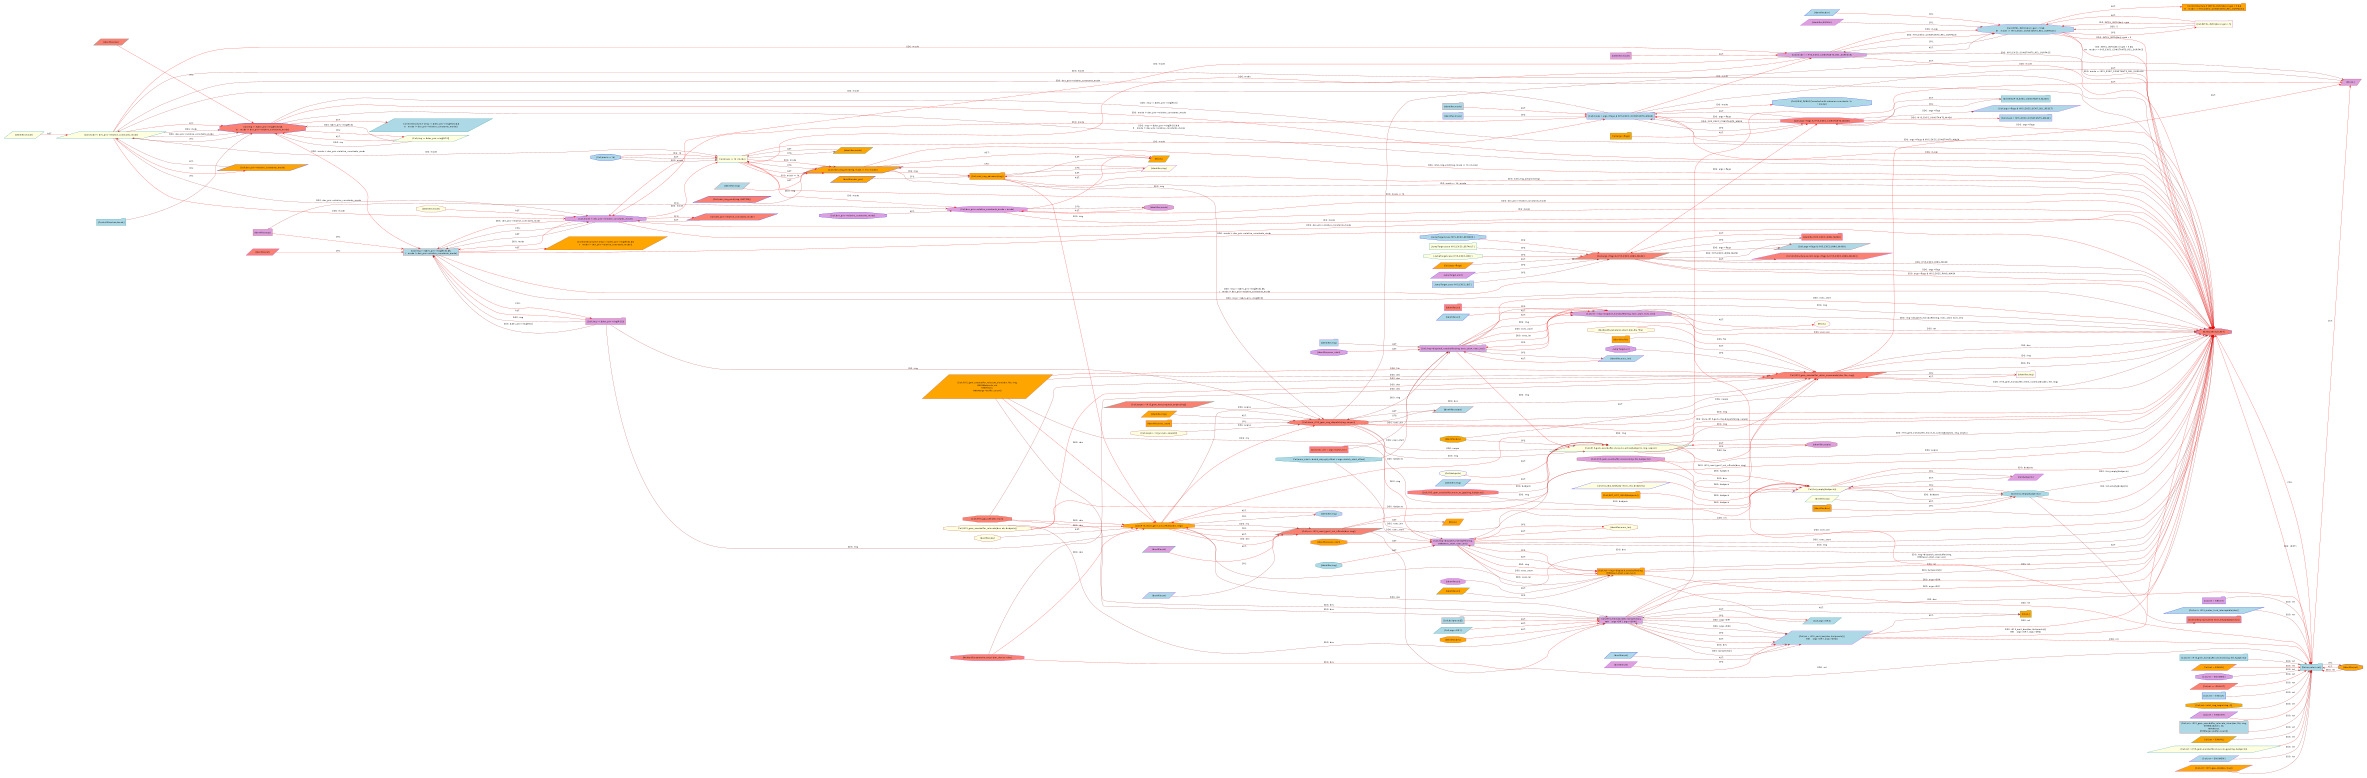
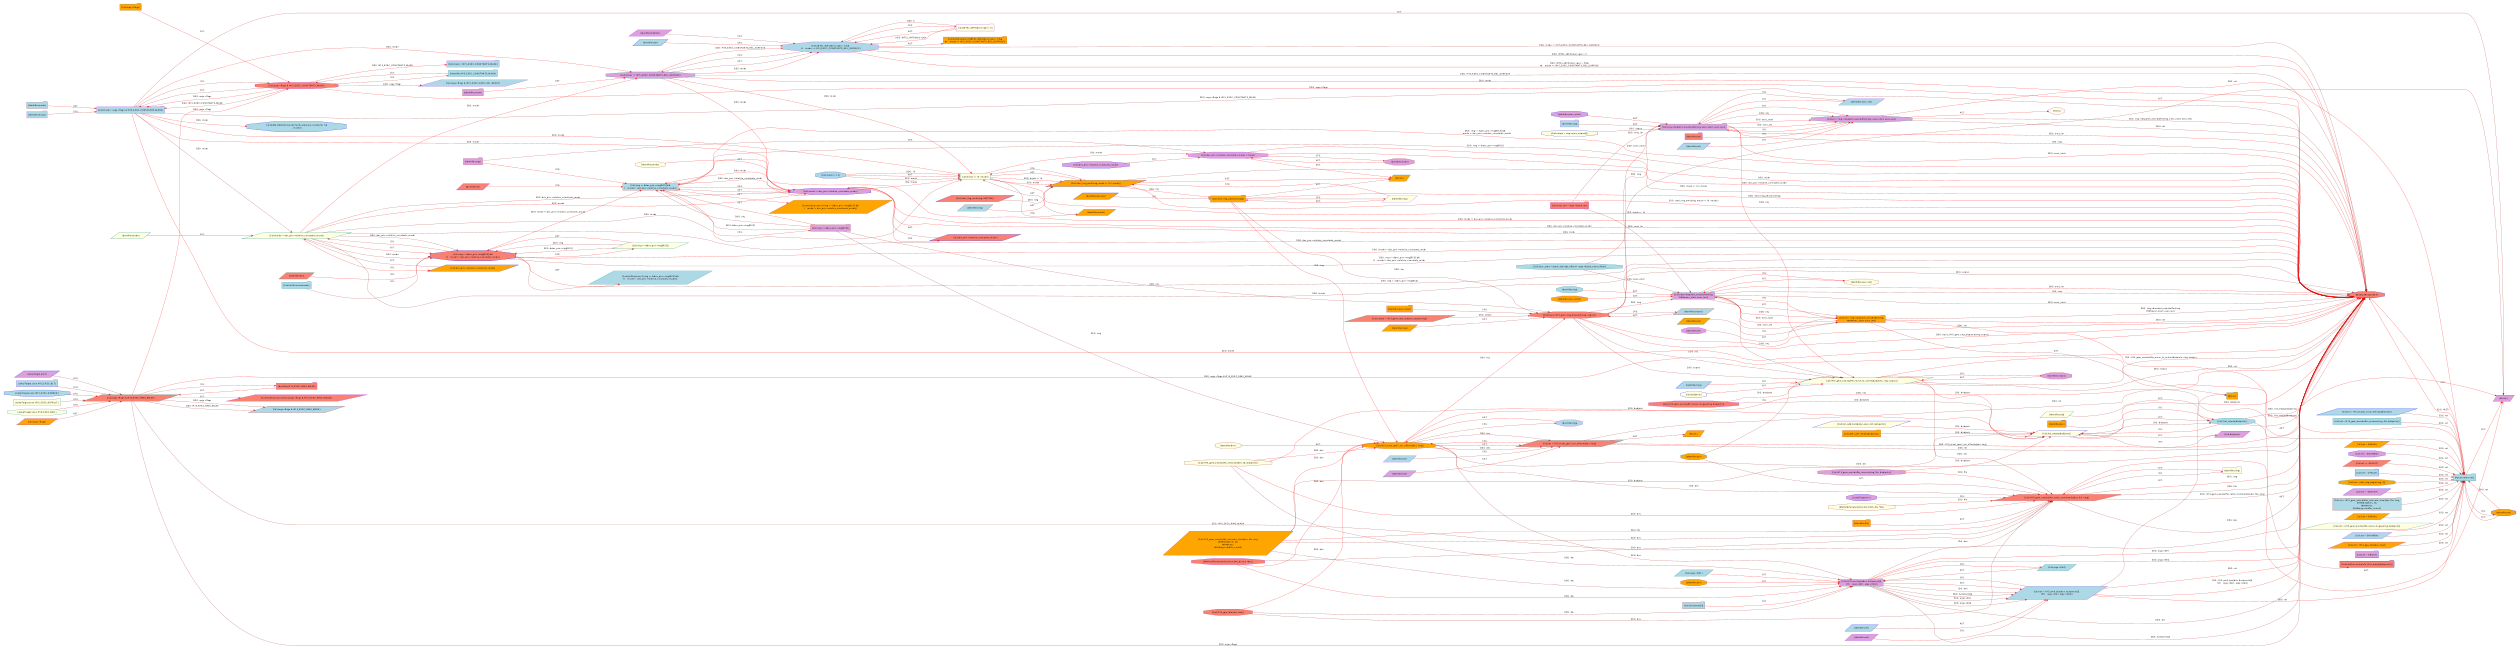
edge "(Call,mask << 16 | mode)" -> "(Call,mode = args->flags & I915_EXEC_CONSTANTS_MASK)": reversed
edge "(Call,seqno < ring->sync_seqno[i])" -> "(Call,trace_i915_gem_ring_dispatch(ring, seqno))": now "(Call,seqno < ring->sync_seqno[i])" -> "(Call,ring->dispatch_execbuffer(ring, exec_start, exec_len))"
node "(Call,seqno < ring->sync_seqno[i])": color brown -> blue
